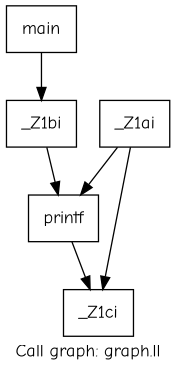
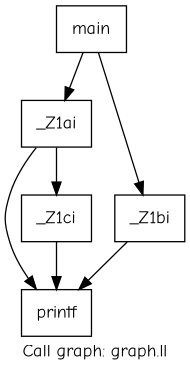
edge "main" -> "_Z1ai": added
edge "printf" -> "_Z1ci": reversed
